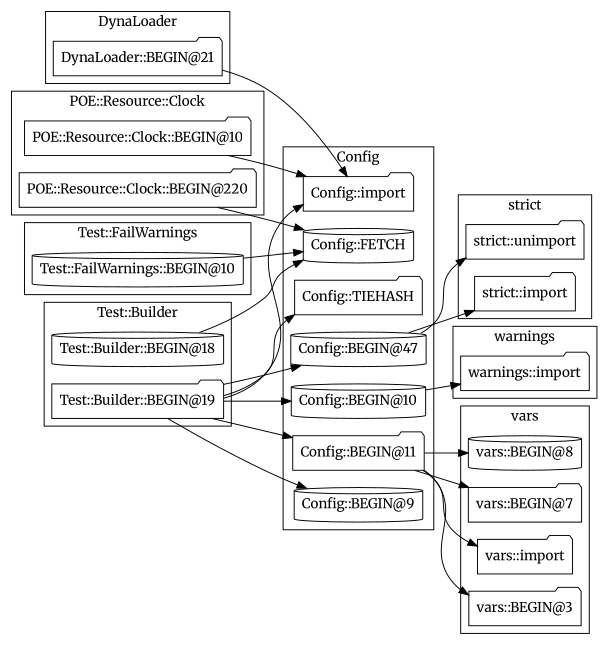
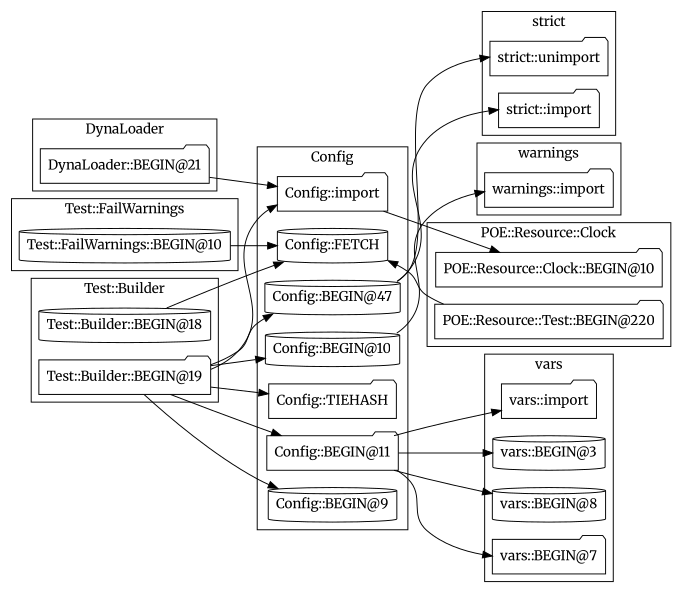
edge "POE::Resource::Clock::BEGIN@10" -> "Config::import": reversed
node "POE::Resource::Clock::BEGIN@220": label "POE::Resource::Clock::BEGIN@220" -> "POE::Resource::Test::BEGIN@220"
node "vars::BEGIN@3": shape folder -> cylinder
